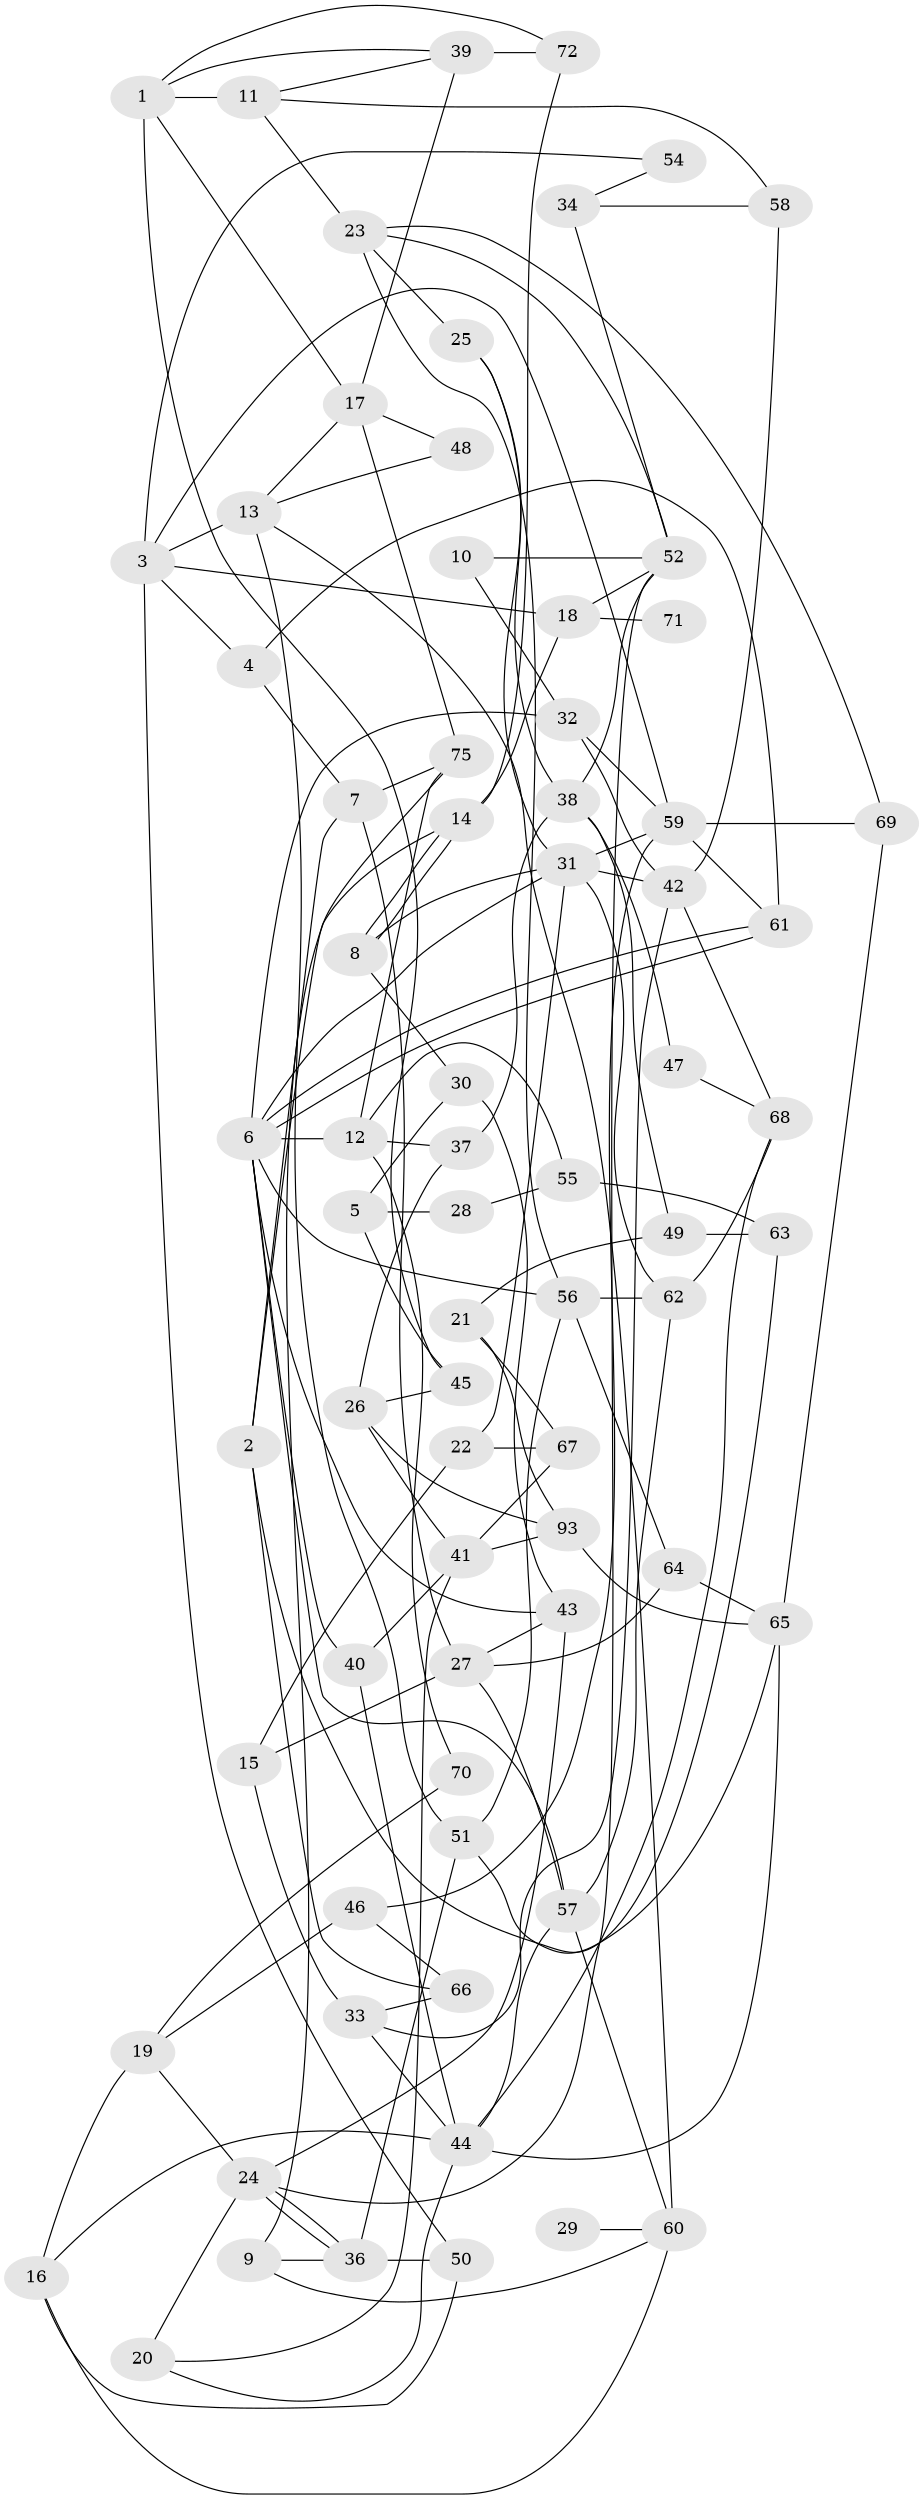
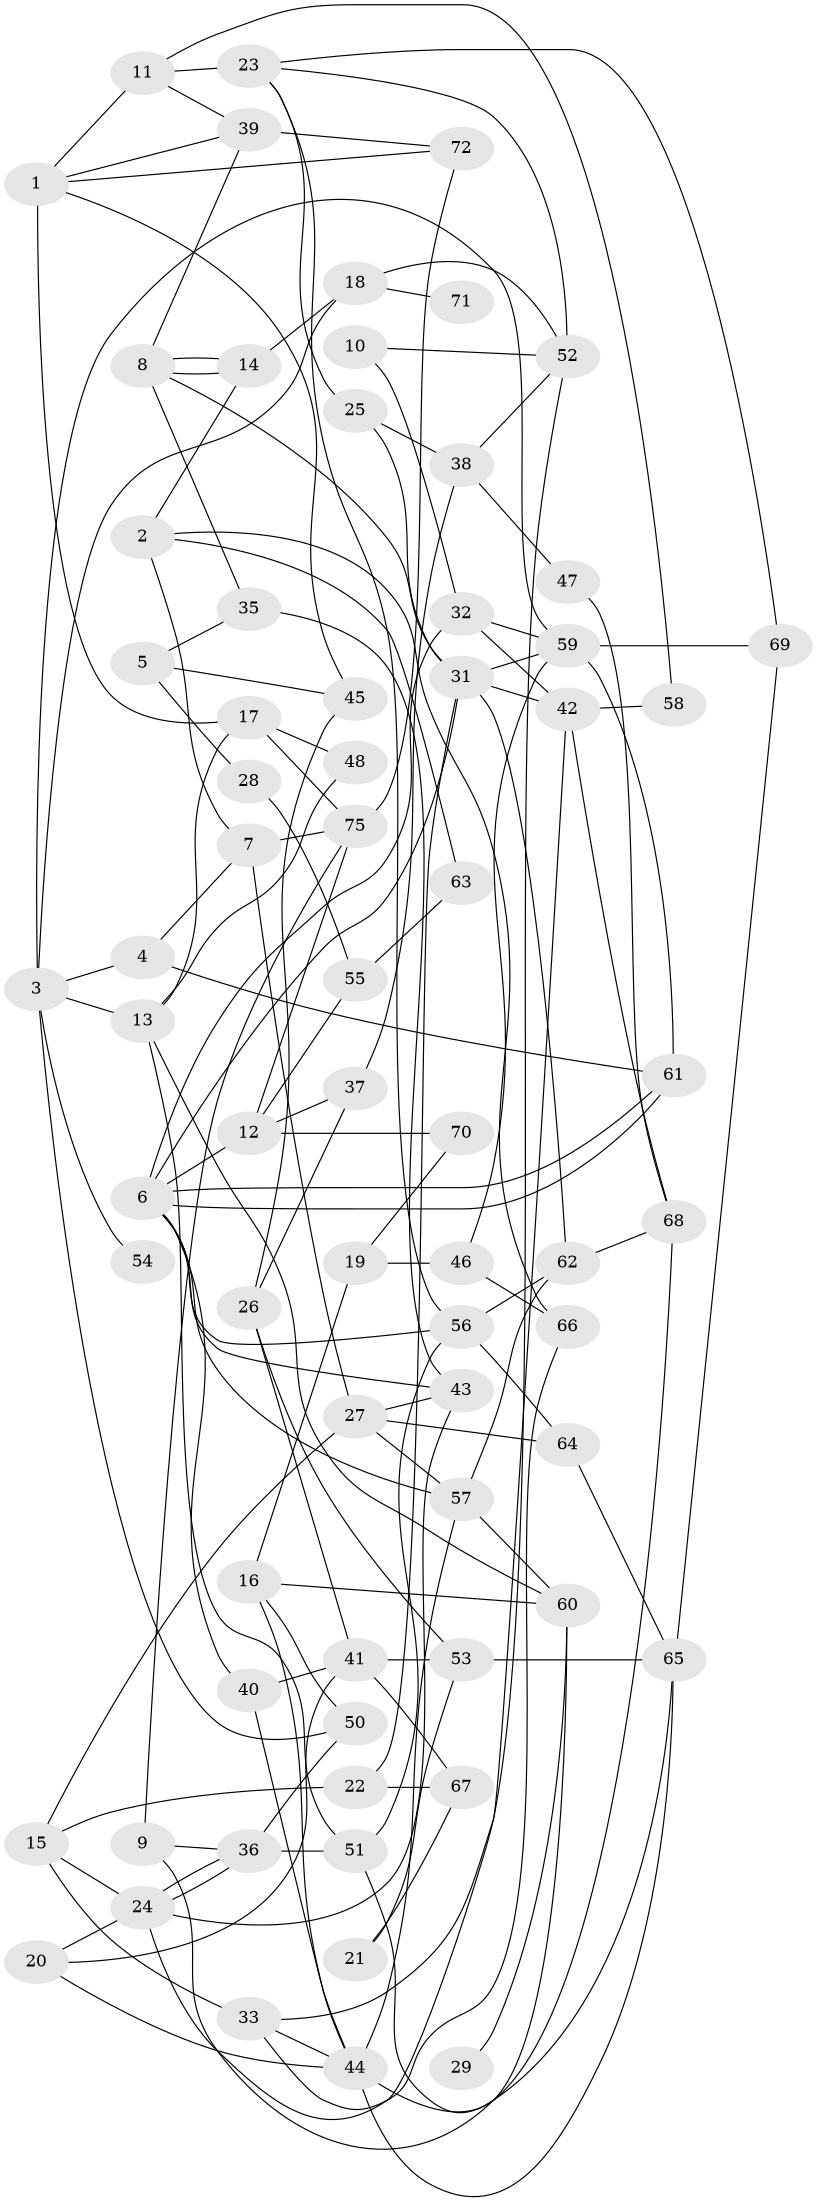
node "34": removed
edge "39" -- "17": now "39" -- "8"
edge "72" -- "14": now "72" -- "75"
node "30": label "30" -> "35"
node "49": removed
node "93": label "93" -> "53"
edge "19" -- "24": now "15" -- "24"
